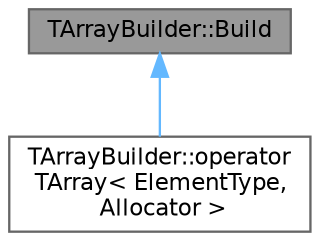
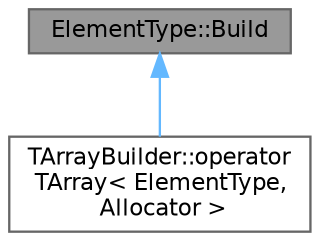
node "TArrayBuilder::Build": label "TArrayBuilder::Build" -> "ElementType::Build"
